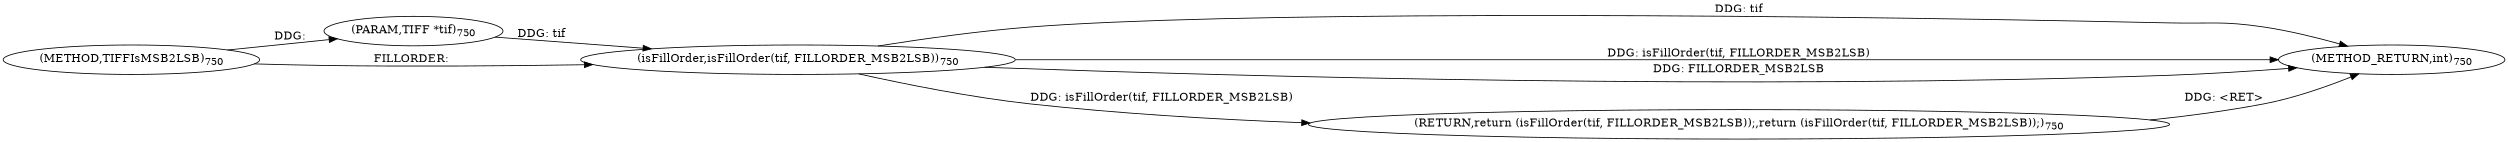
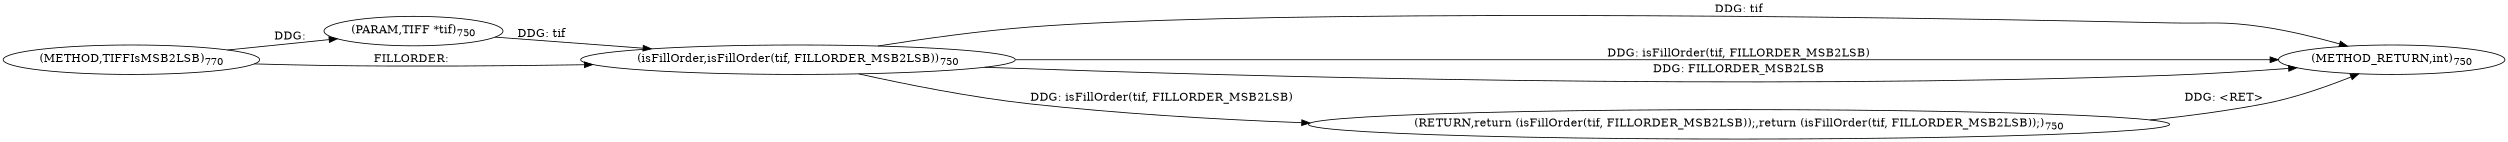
node "(METHOD,TIFFIsMSB2LSB)": text "750" -> "770"
